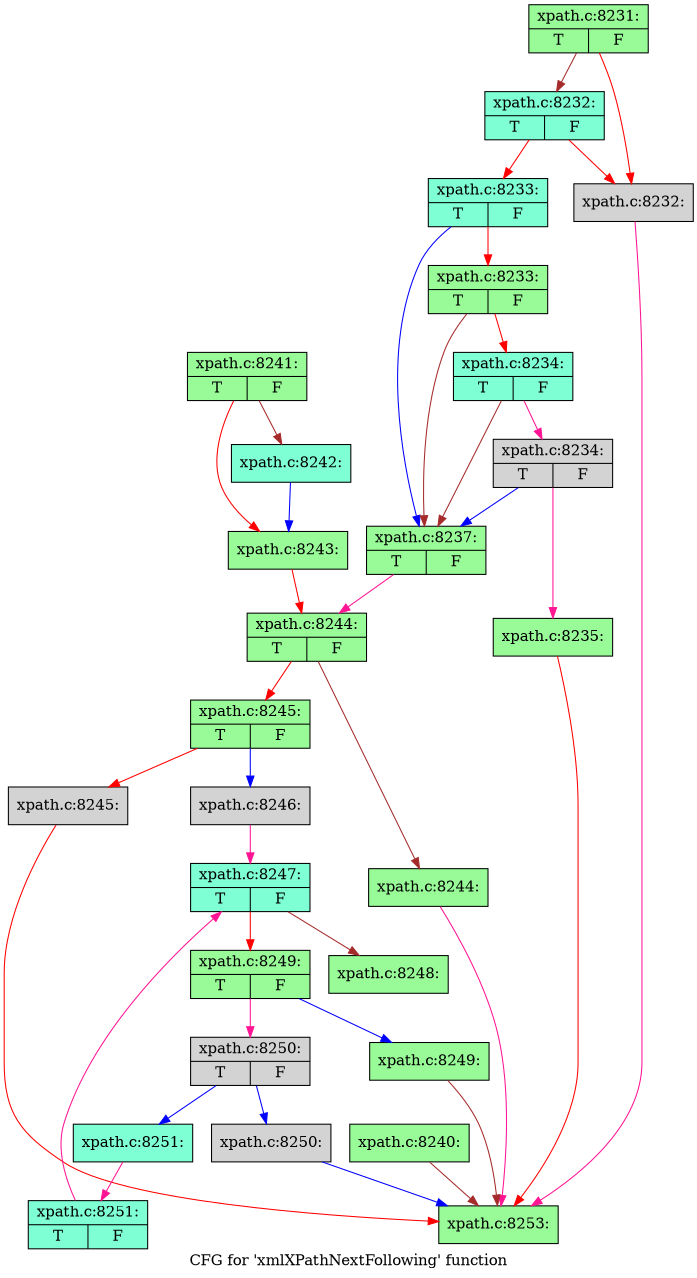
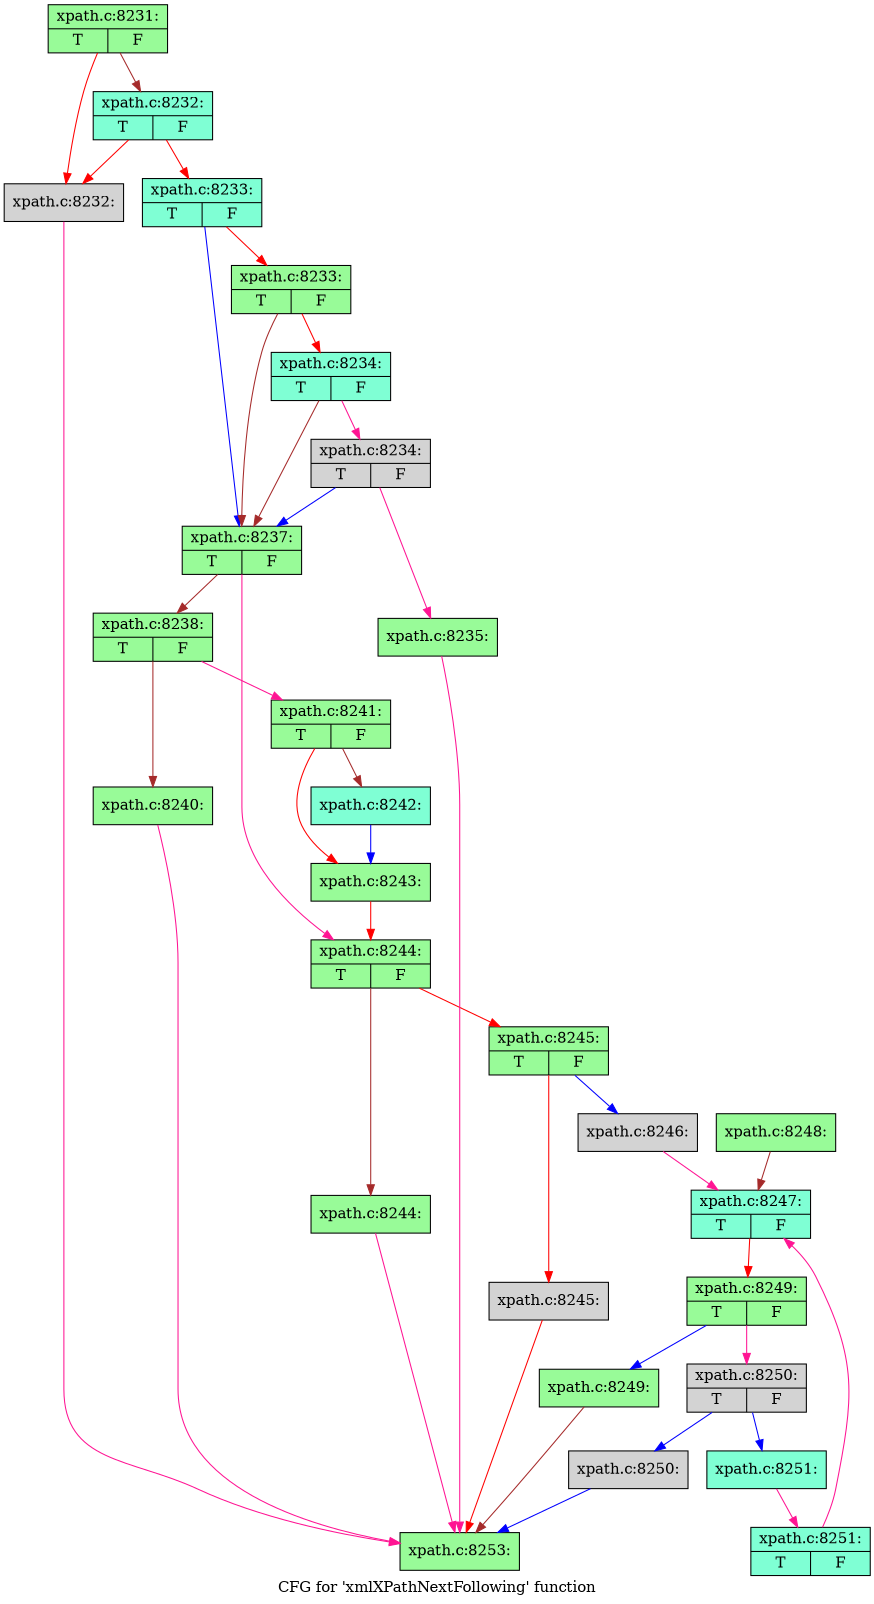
node "xpath.c:8238:": added
edge "xpath.c:8247:" -> "xpath.c:8248:": reversed
edge "xpath.c:8235:" -> "xpath.c:8253:": color red -> deeppink
edge "xpath.c:8240:" -> "xpath.c:8253:": color brown -> deeppink
